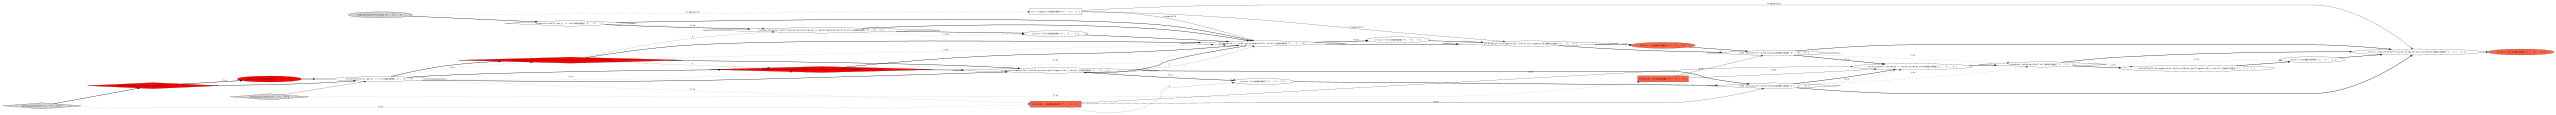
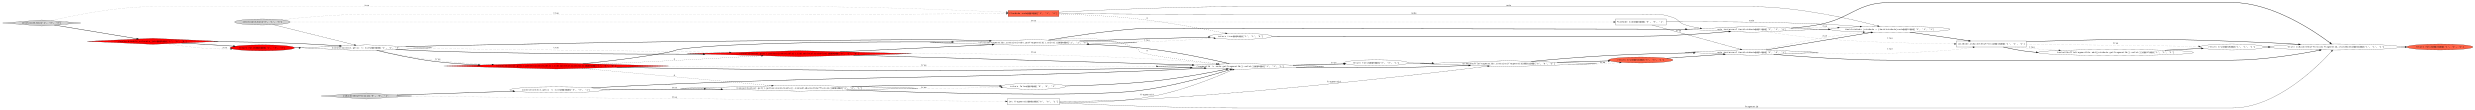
edge "isBucketShuffleJoin['0', '0', '1']" -> "int fragmentId@@@2@@@['0', '0', '1']": label "fragmentId" -> "true"
node "isBucketShuffleJoin['0', '0', '1']": shape ellipse -> diamond
node "ConnectContext.get() != null@@@3@@@['0', '0', '1']": shape diamond -> ellipse
node "joinNode.isBucketShuffle()@@@16@@@['1', '1', '1']": shape diamond -> box
node "PlanNode node@@@2@@@['0', '0', '1']": fillcolor tomato -> white
edge "ConnectContext.get() != null@@@3@@@['1', '1', '0']" -> "PlanNode node@@@2@@@['1', '1', '0']": now "isColocateJoin['0', '1', '0']" -> "PlanNode node@@@2@@@['1', '1', '0']"
node "isColocateJoin['0', '1', '0']": shape diamond -> ellipse
